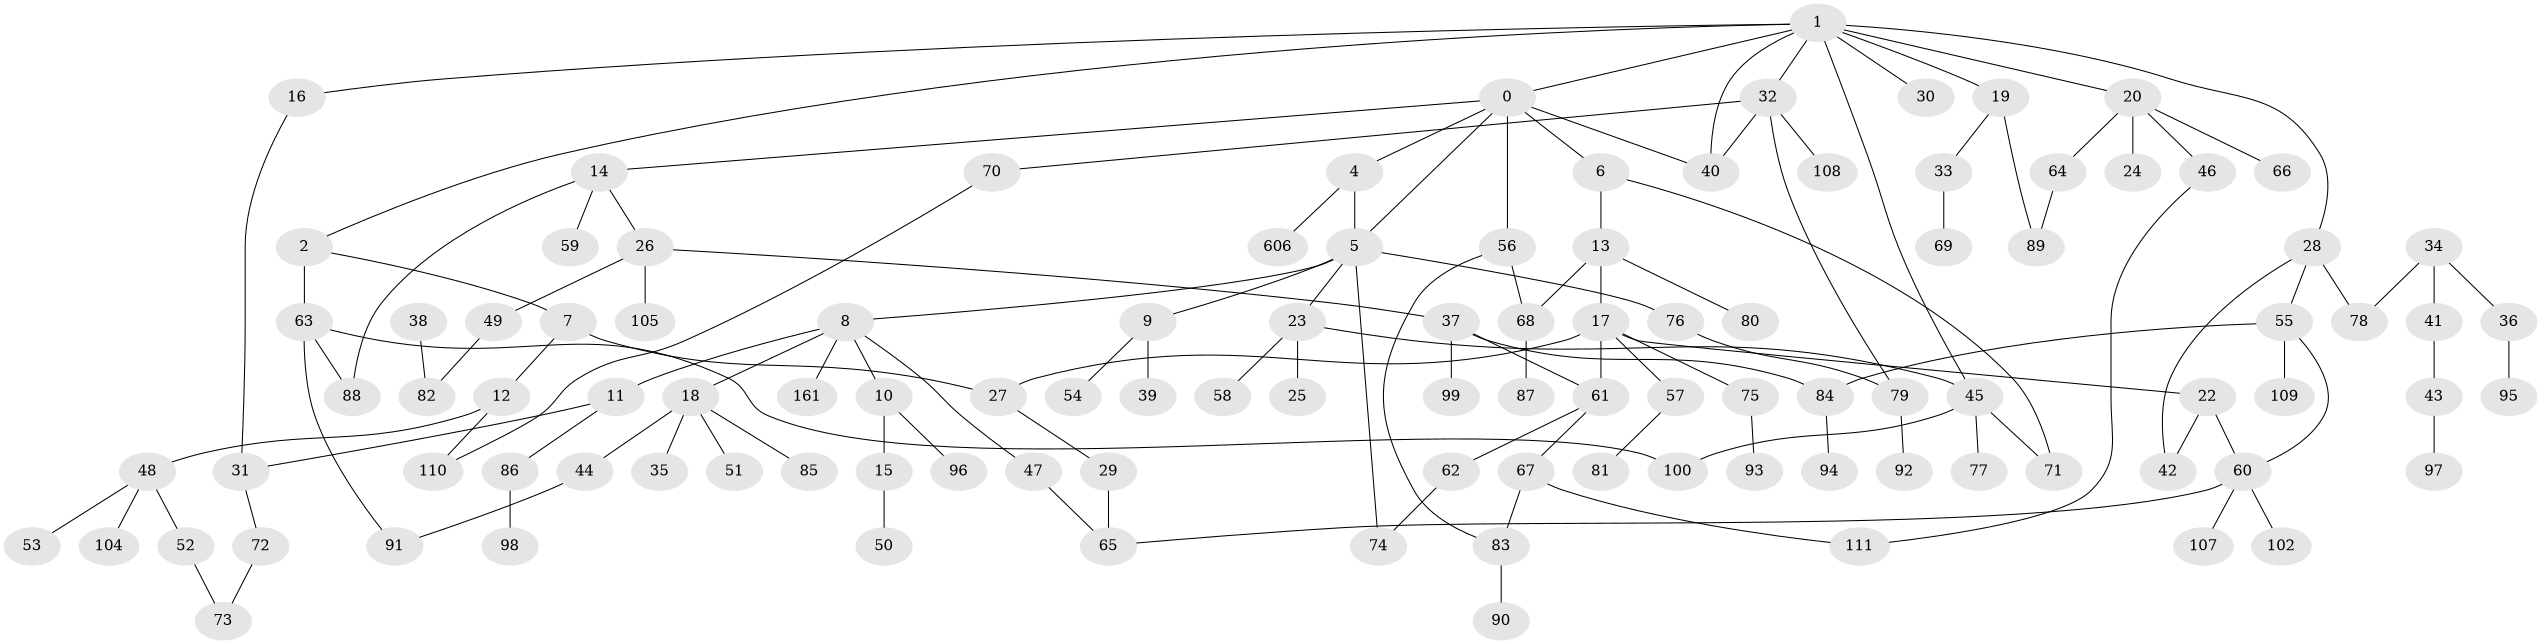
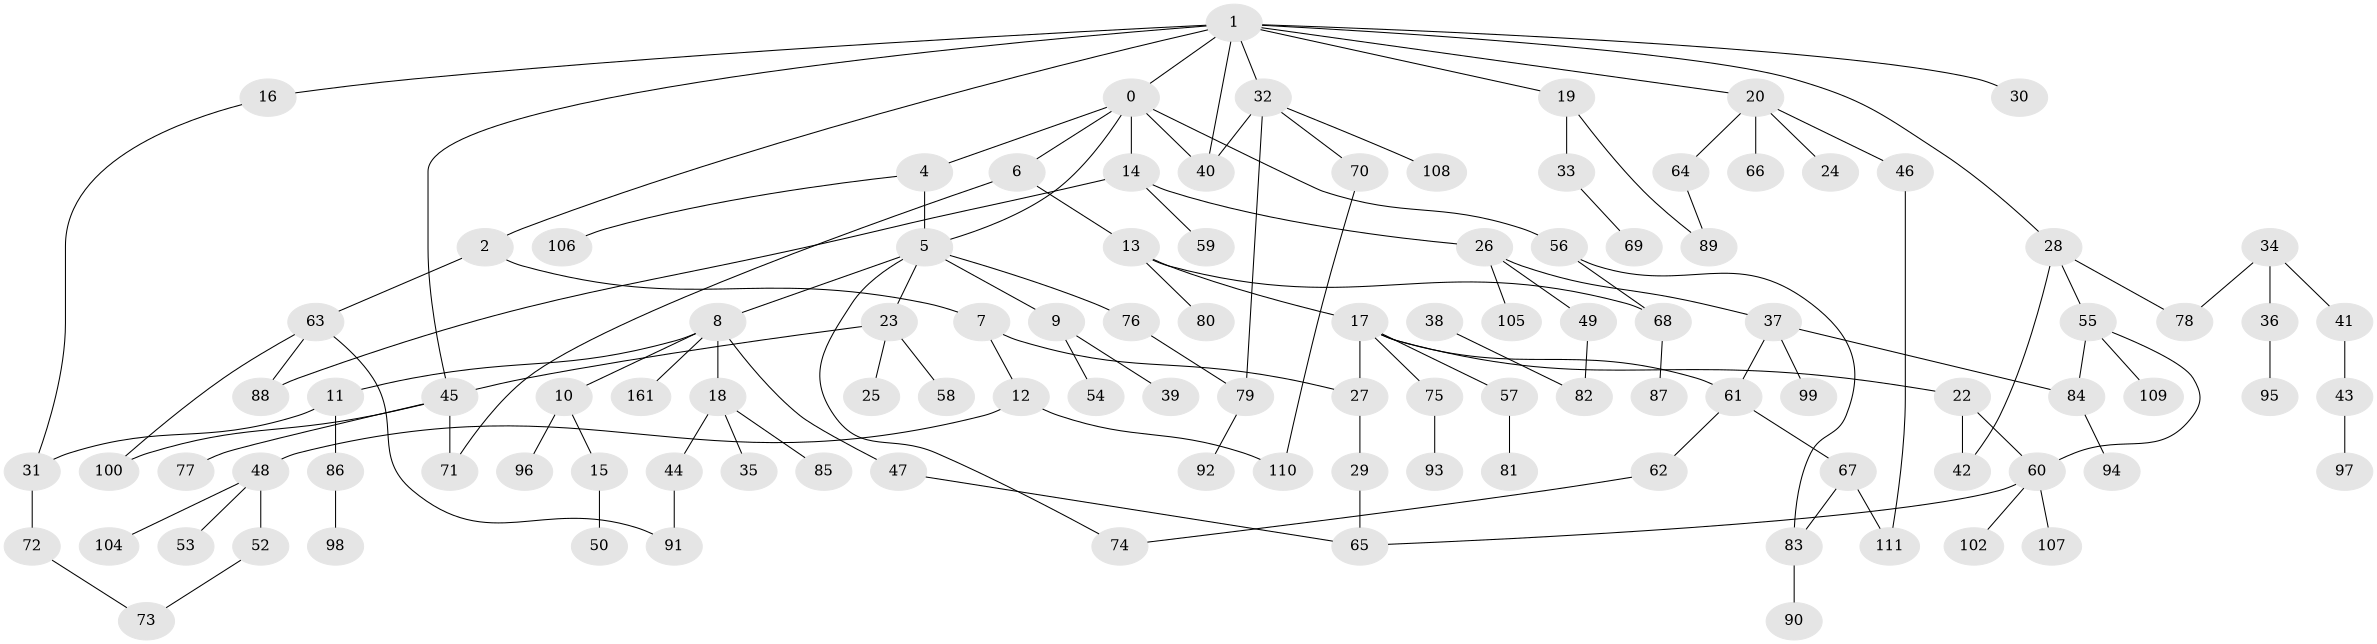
node "606": label "606" -> "106"
node "51": removed
